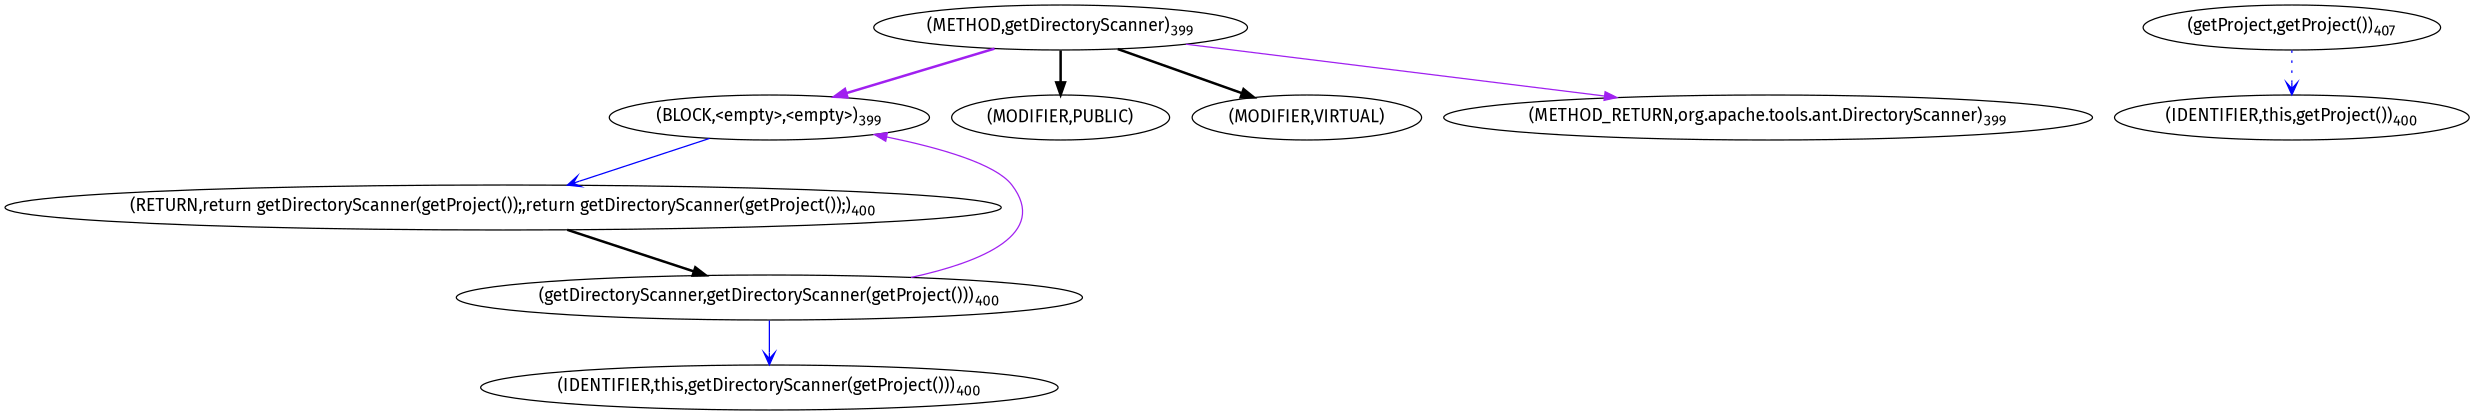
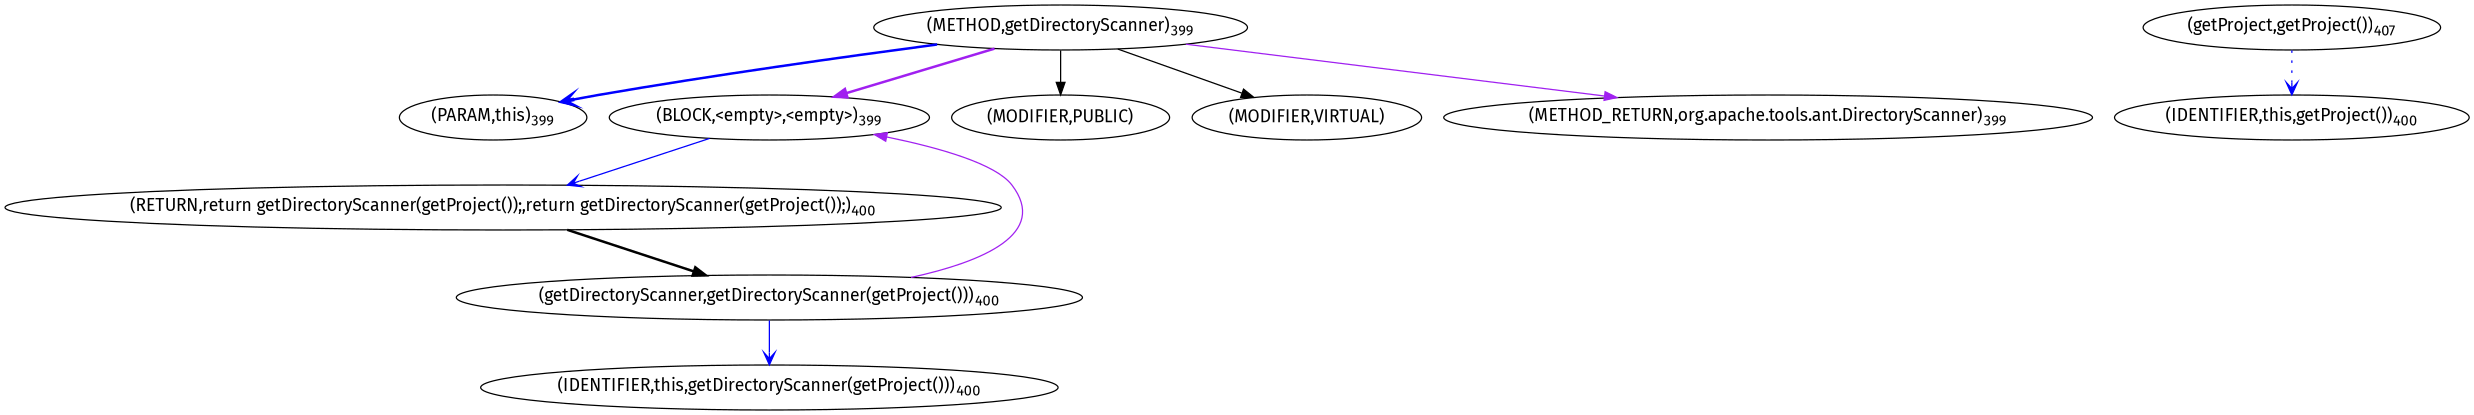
edge "(METHOD,getDirectoryScanner)" -> "(MODIFIER,PUBLIC)": style bold -> solid
edge "(METHOD,getDirectoryScanner)" -> "(MODIFIER,VIRTUAL)": style bold -> solid
node "(PARAM,this)": added
